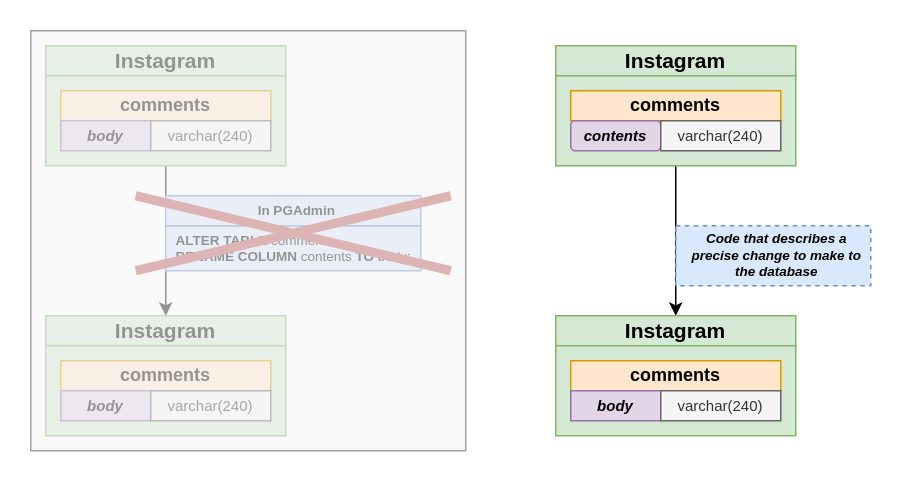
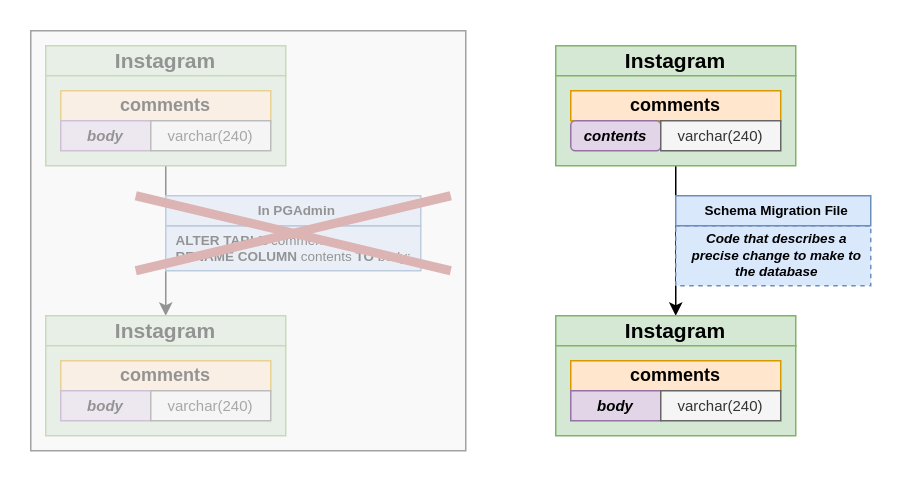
node "Schema Migration File": added
